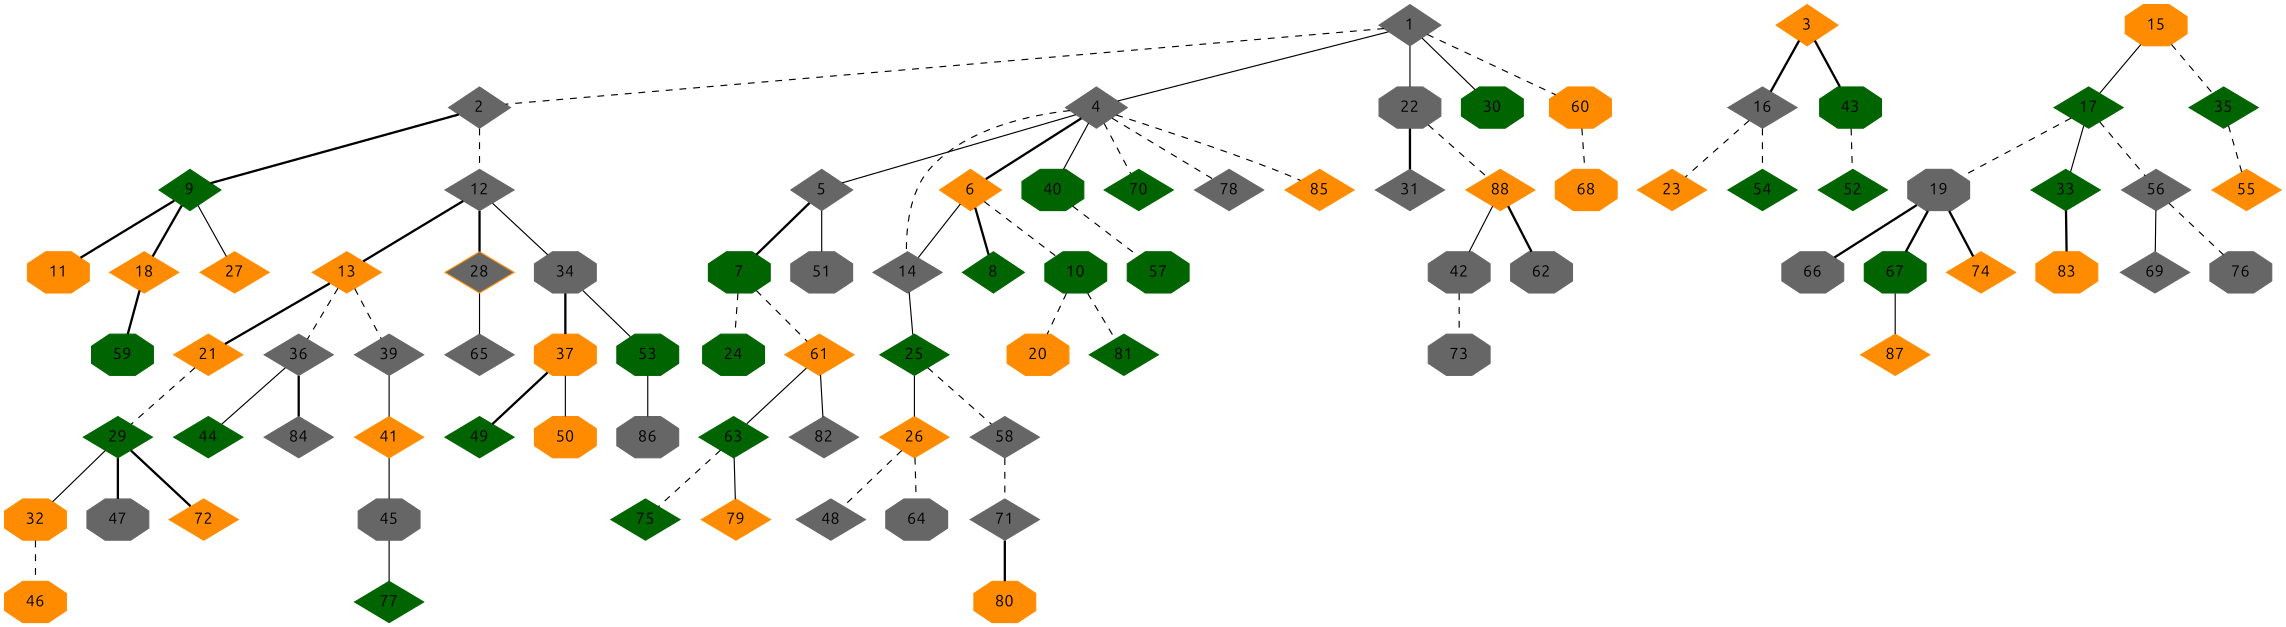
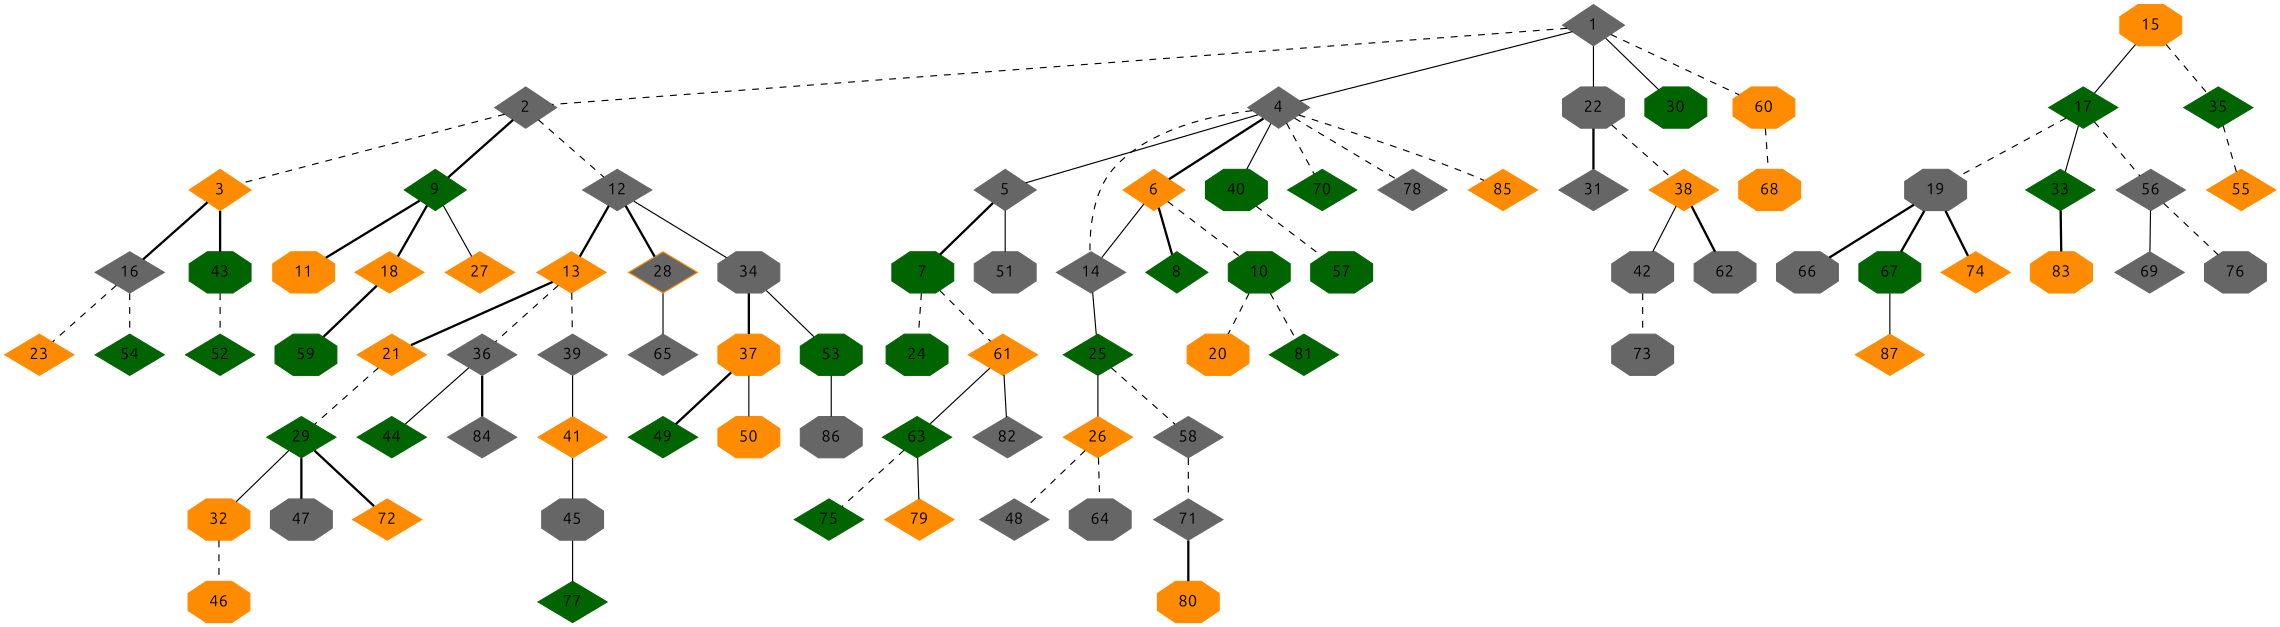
edge "2" -- "3": added
node "88": label "88" -> "38"
